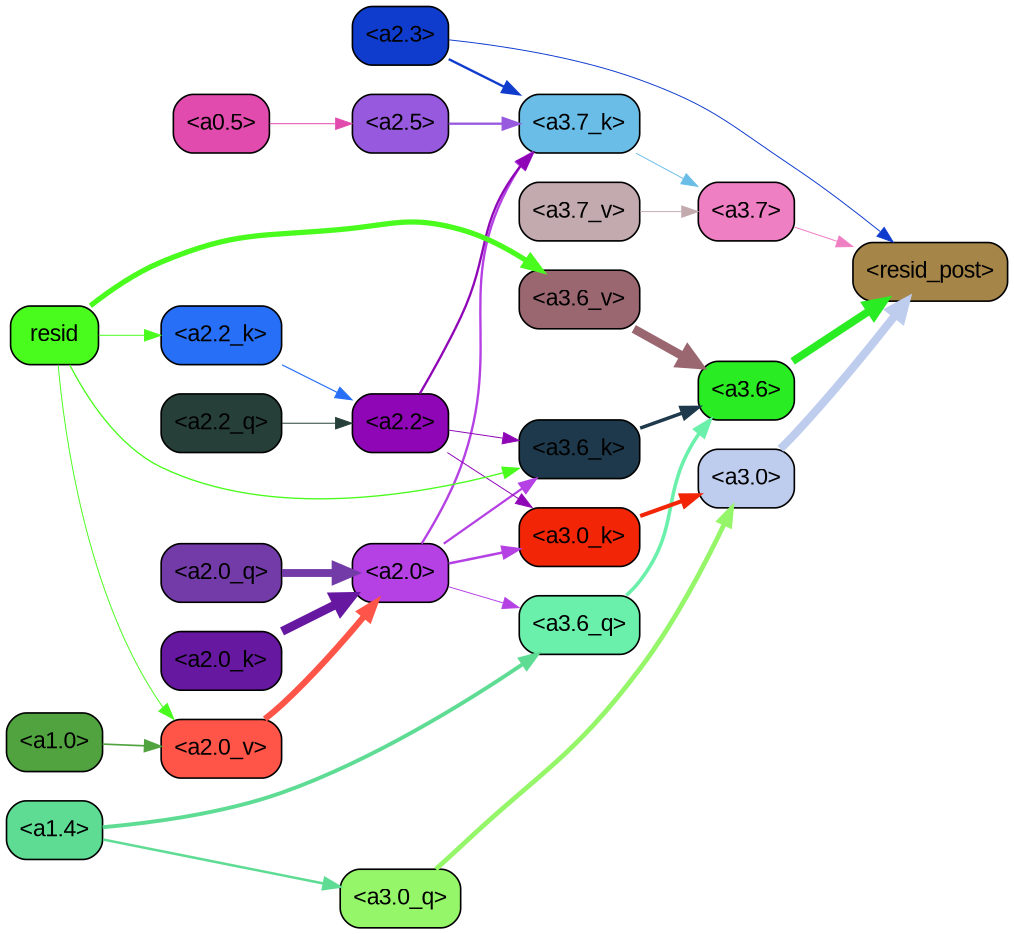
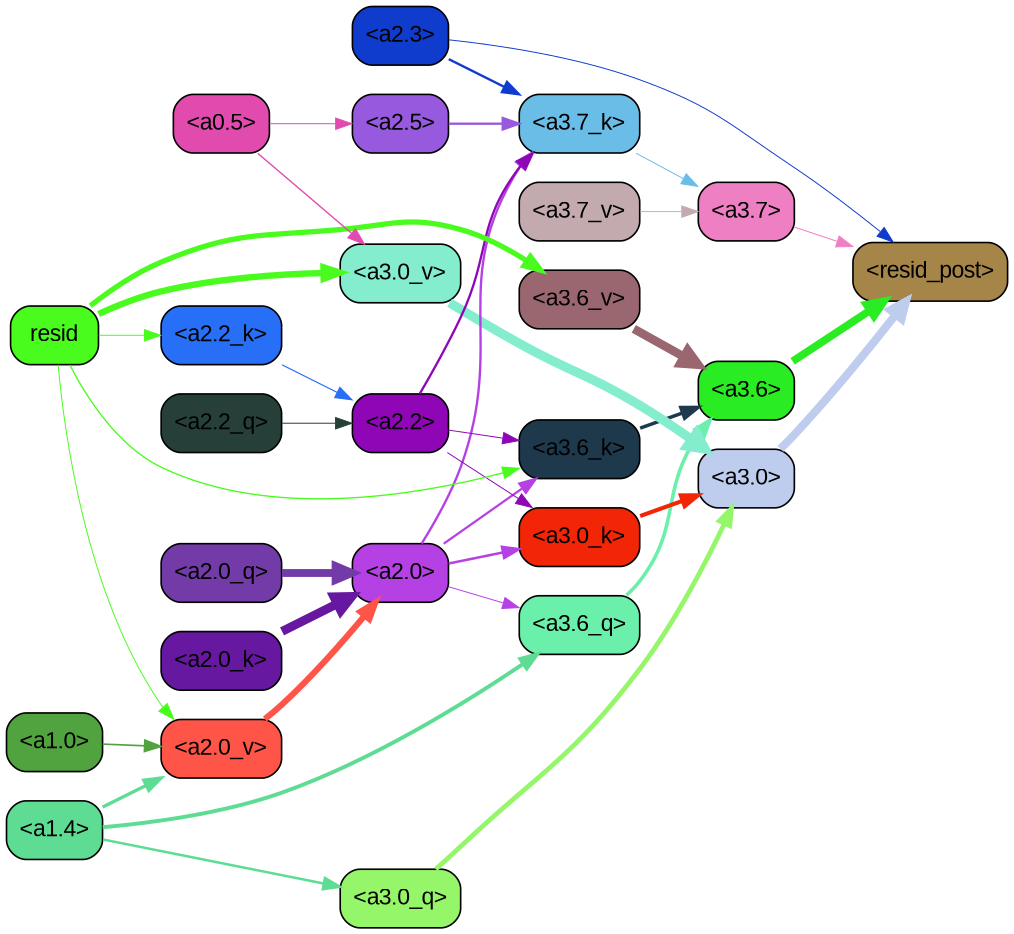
node "<a3.0_v>": added
edge "<a1.4>" -> "<a2.0_v>": added
